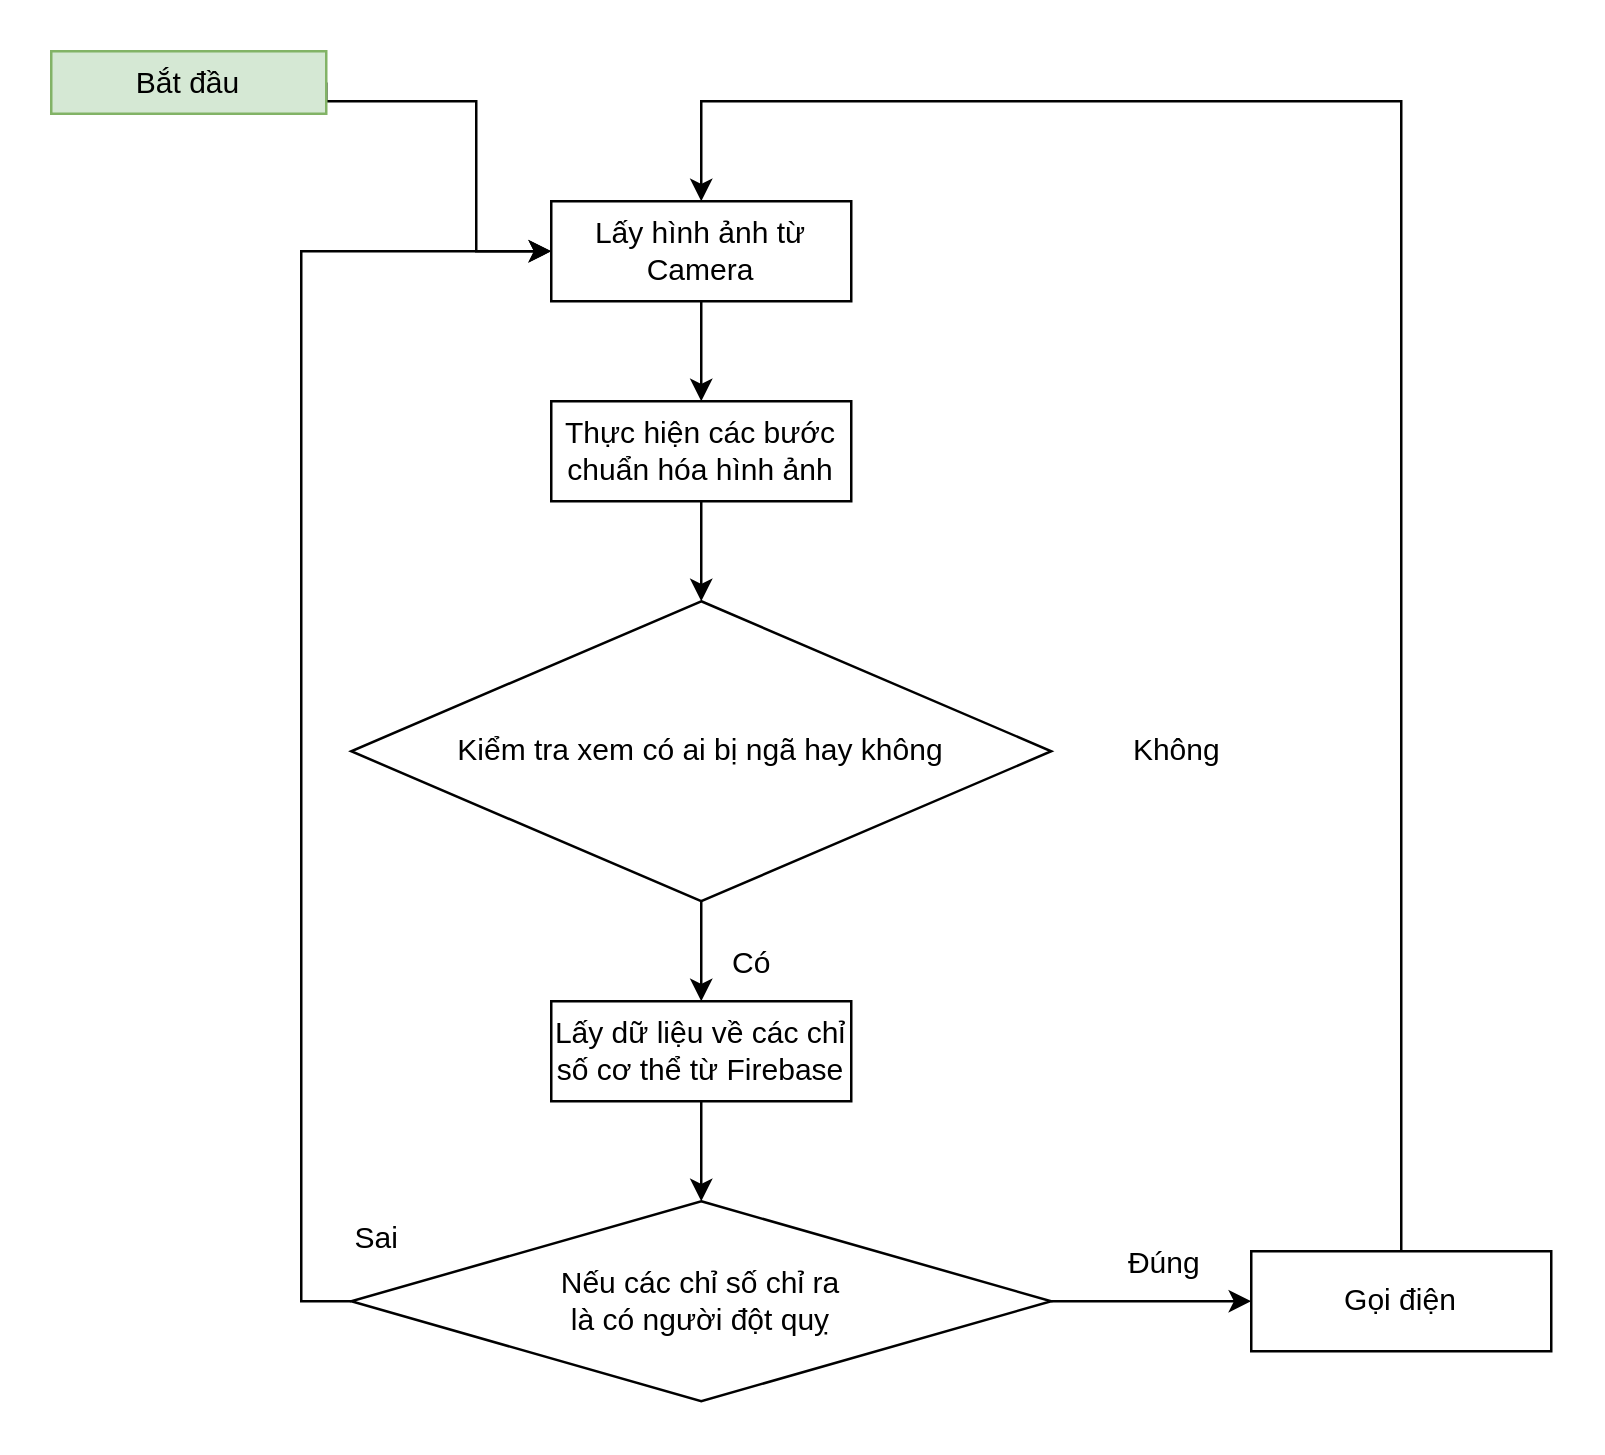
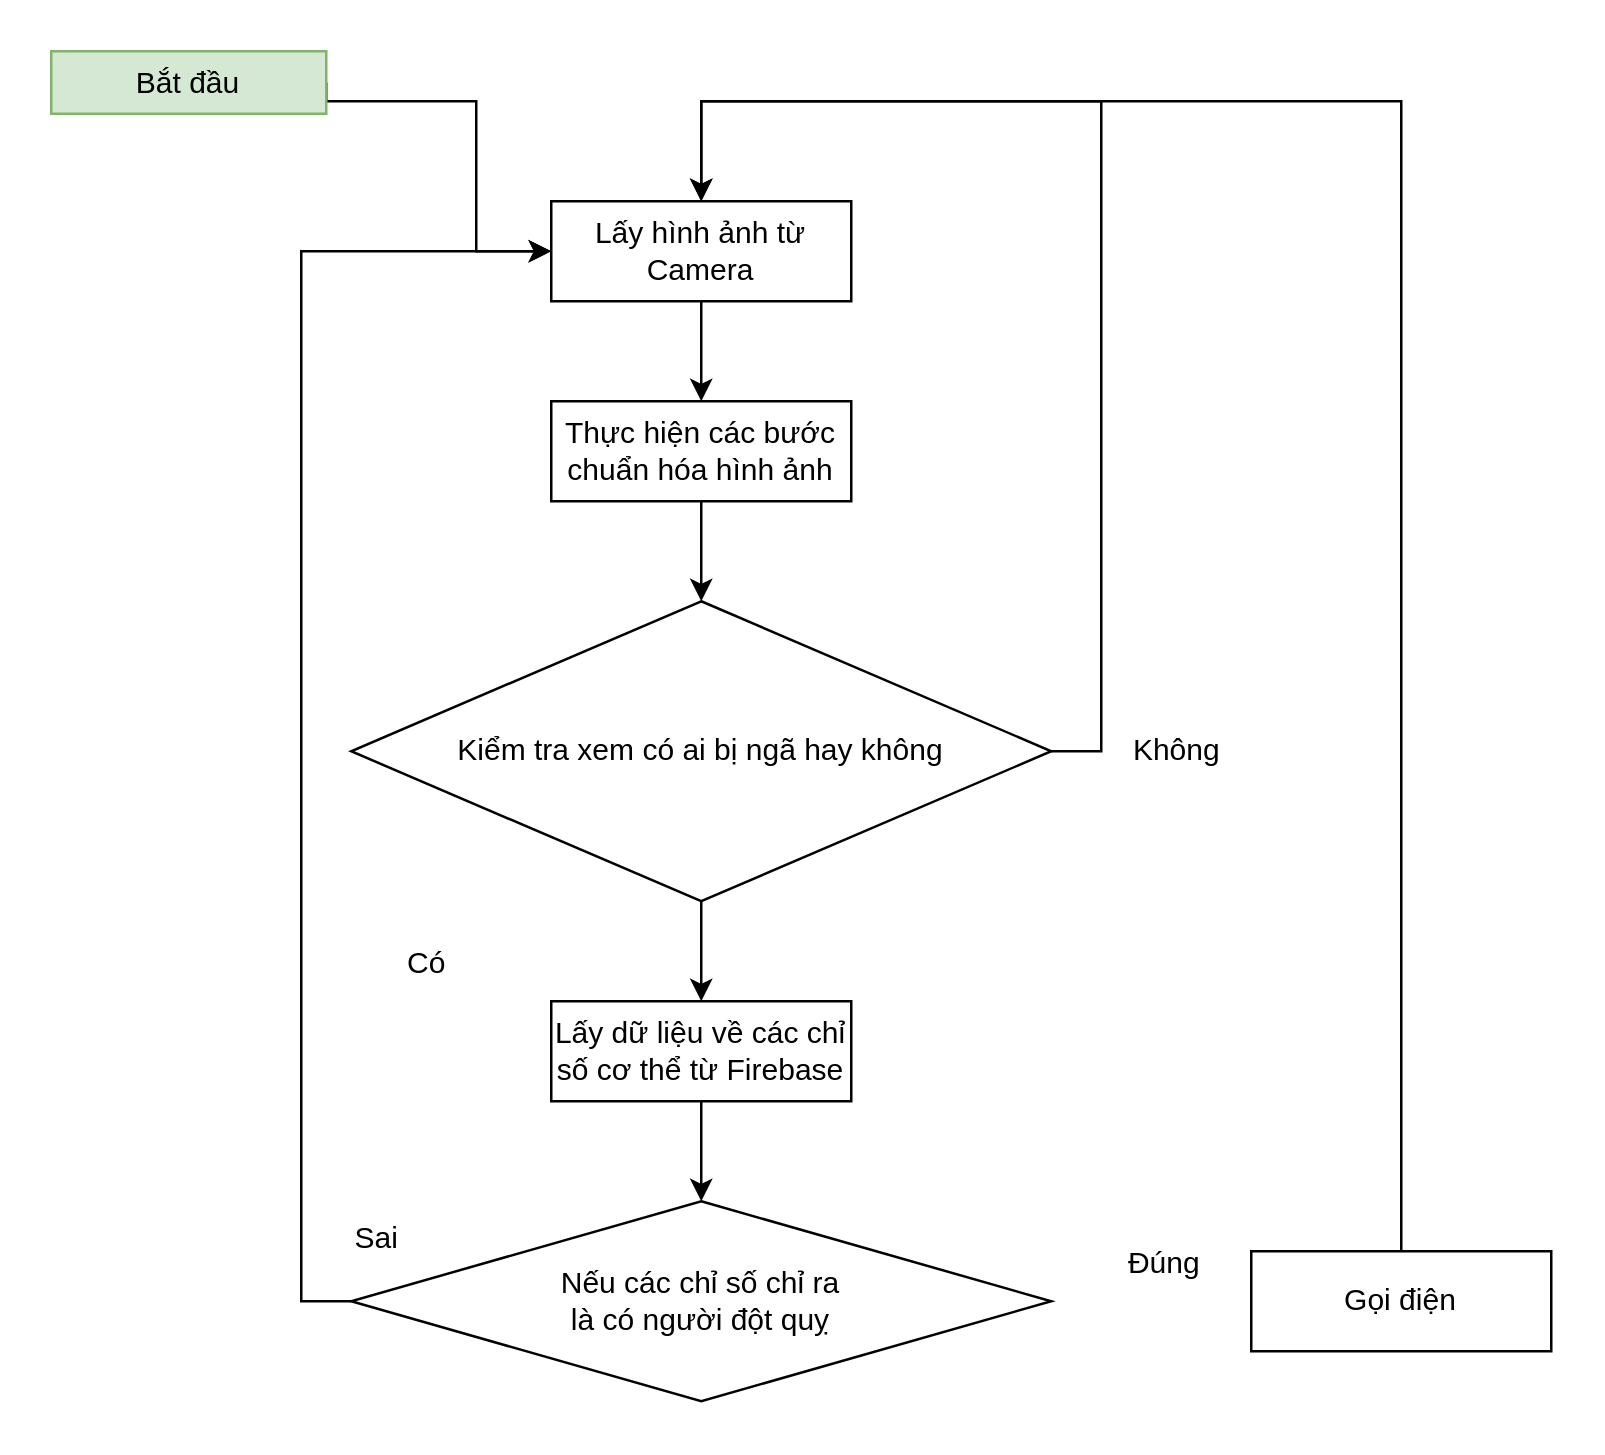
edge "Kiểm tra xem có ai bị ngã hay không" -> "Lấy hình ảnh từ Camera": added
node "Có": moved (751, 964) -> (426, 964)
edge "Nếu các chỉ số chỉ ra là có người đột quỵ" -> "Gọi điện": removed
